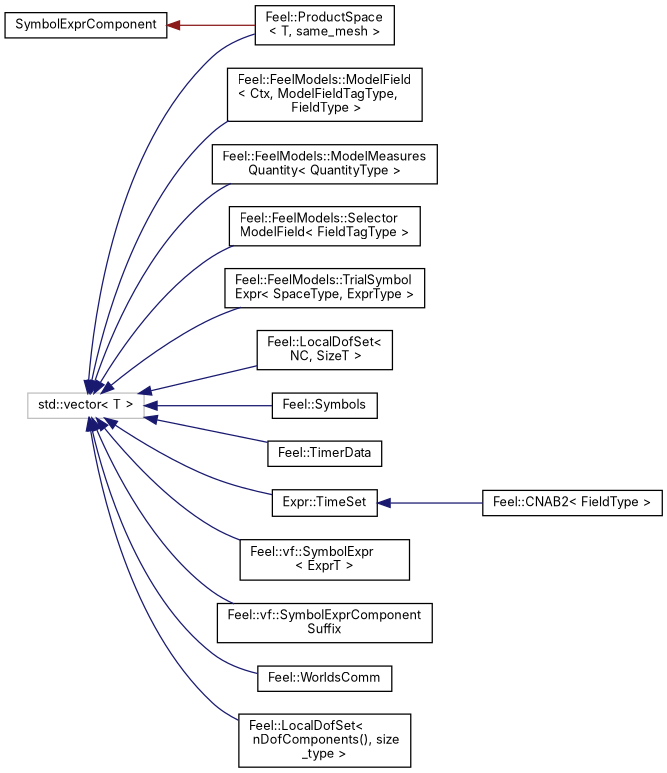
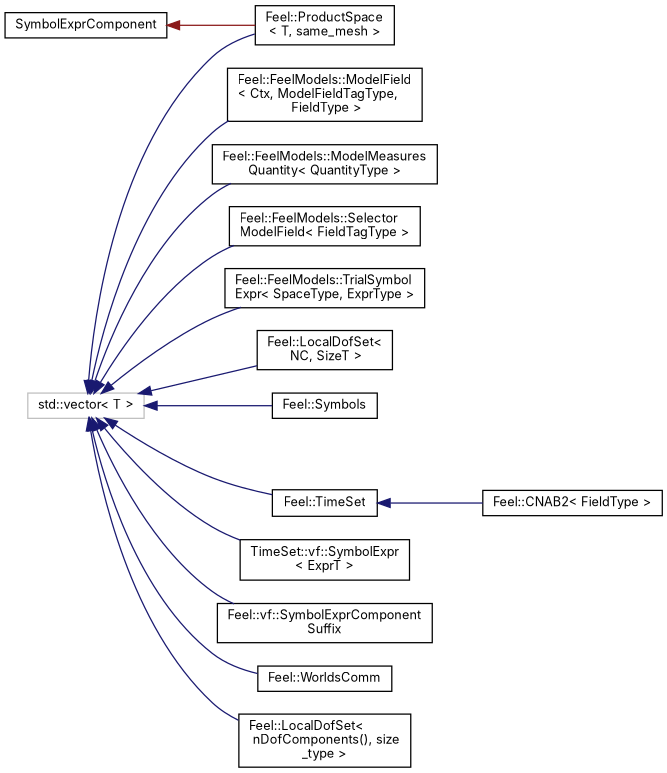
node "Feel::TimerData": removed
node "Expr::TimeSet": label "Expr::TimeSet" -> "Feel::TimeSet"
node "Feel::vf::SymbolExpr < ExprT >": label "Feel::vf::SymbolExpr < ExprT >" -> "TimeSet::vf::SymbolExpr < ExprT >"
